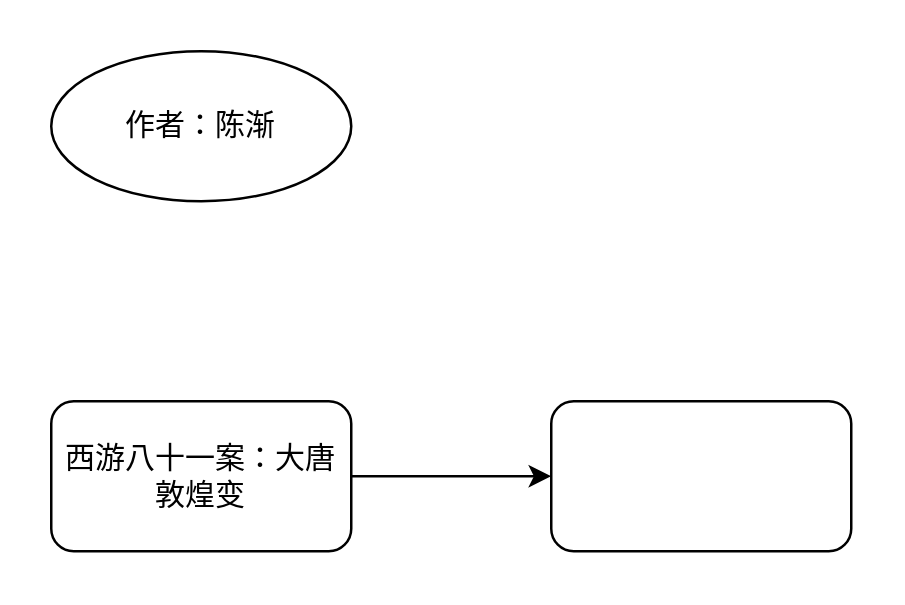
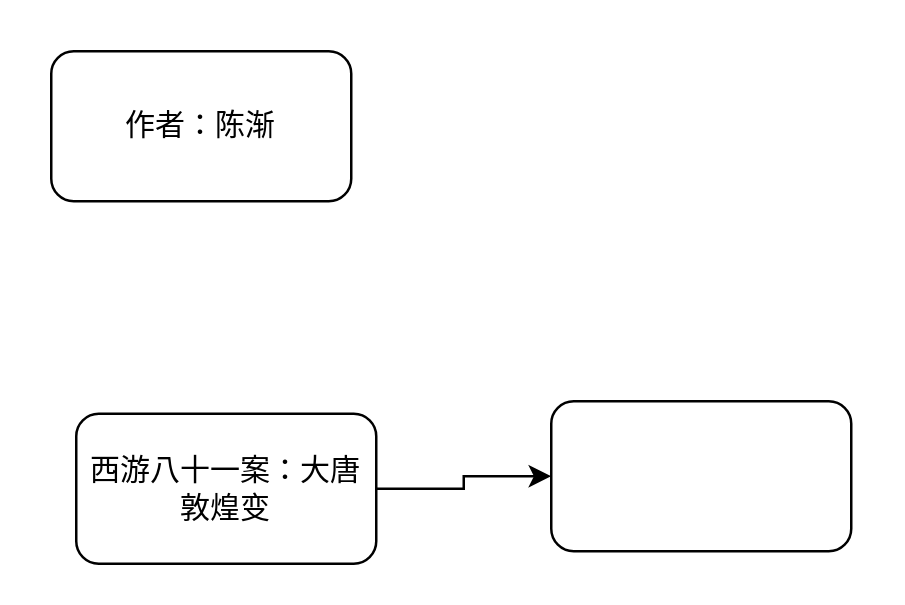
node "作者：陈渐": shape ellipse -> rounded rectangle
node "西游八十一案：大唐敦煌变": moved (201, 476) -> (226, 489)
